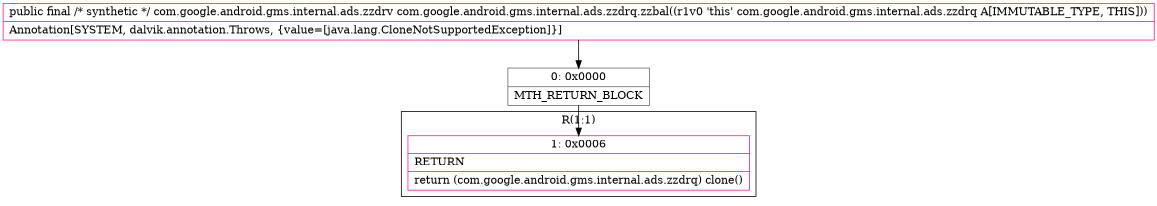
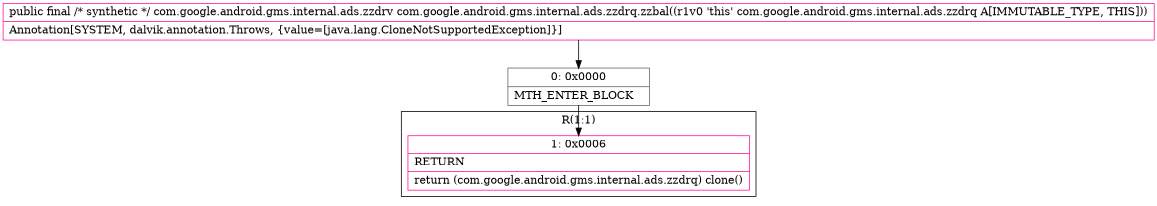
node "0: 0x0000": text "MTH_RETURN_BLOCK" -> "MTH_ENTER_BLOCK"
